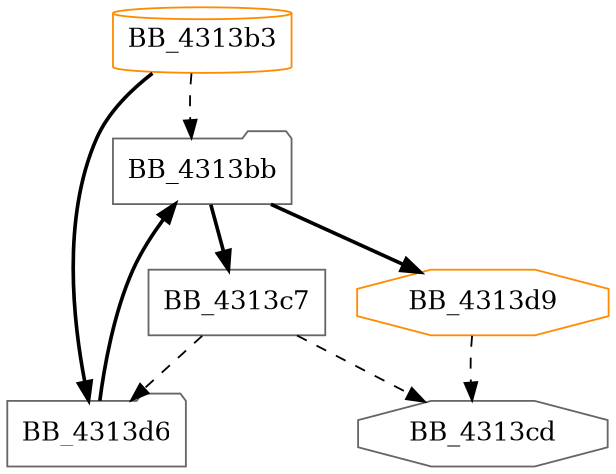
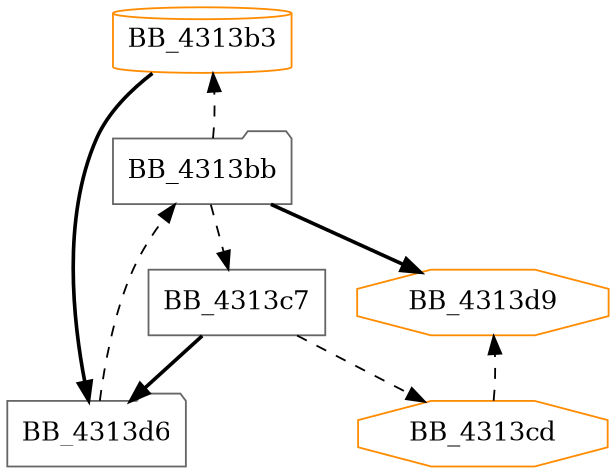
edge "BB_4313b3" -> "BB_4313bb": reversed
edge "BB_4313bb" -> "BB_4313c7": style bold -> dashed
edge "BB_4313d6" -> "BB_4313bb": style bold -> dashed
edge "BB_4313d9" -> "BB_4313cd": reversed
edge "BB_4313c7" -> "BB_4313d6": style dashed -> bold
node "BB_4313cd": color gray40 -> darkorange
